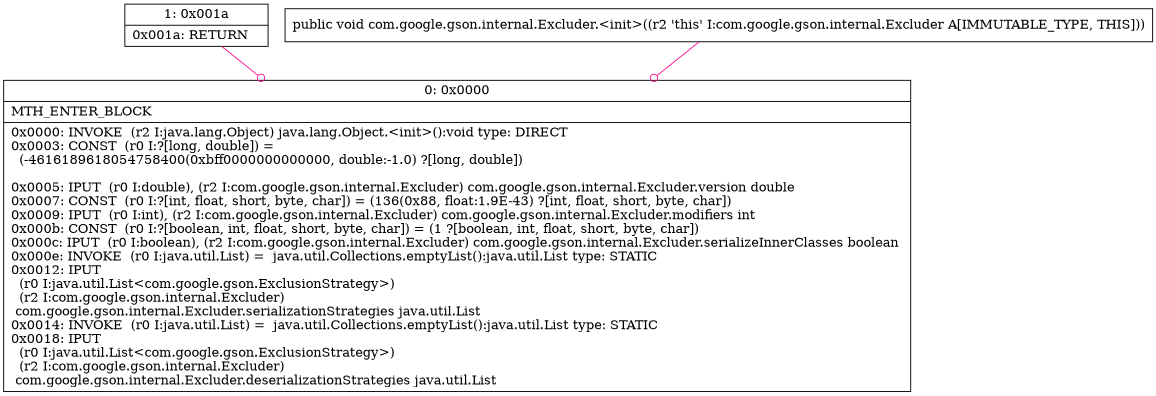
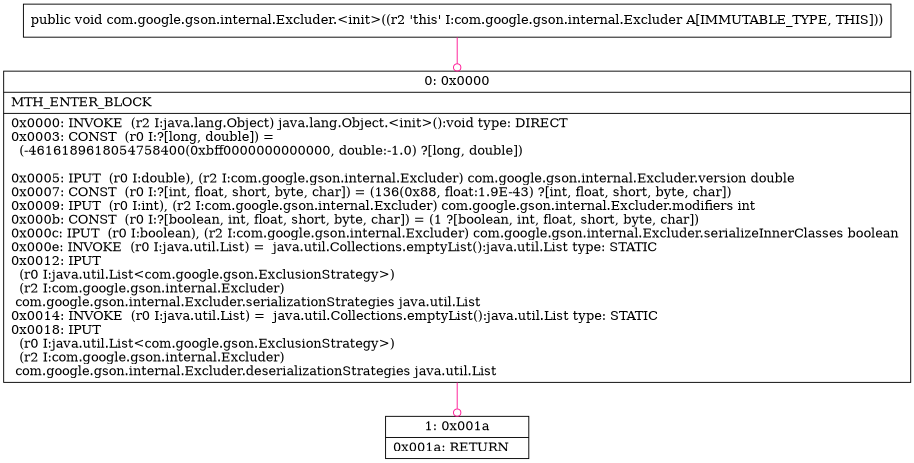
edge "1: 0x001a" -> "0: 0x0000": reversed
